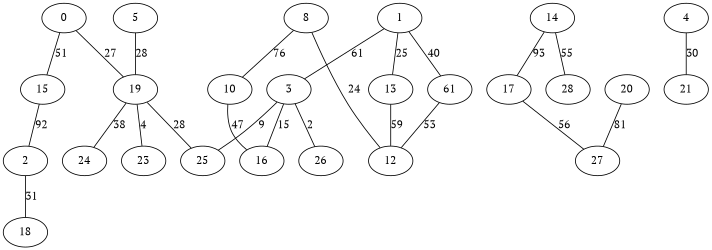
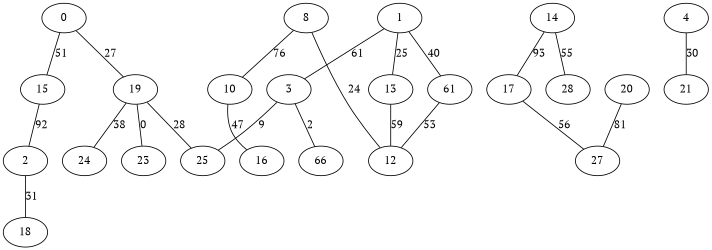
node "5": removed
edge "19" -- "23": label "4" -> "0"
edge "3" -- "16": removed, label "15"
node "26": label "26" -> "66"
